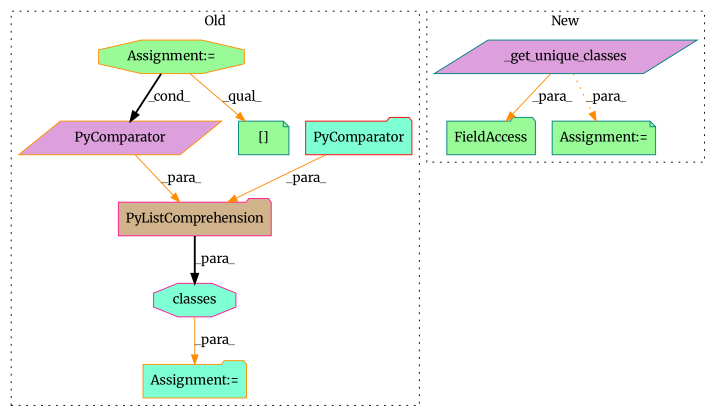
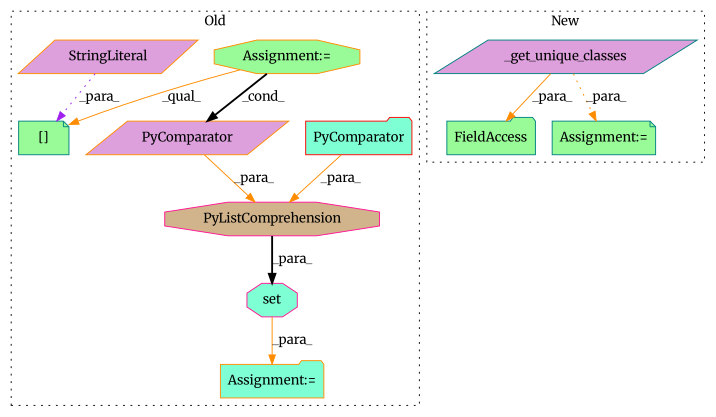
node "StringLiteral": added
node "PyListComprehension": shape folder -> octagon
node "classes": label "classes" -> "set"
